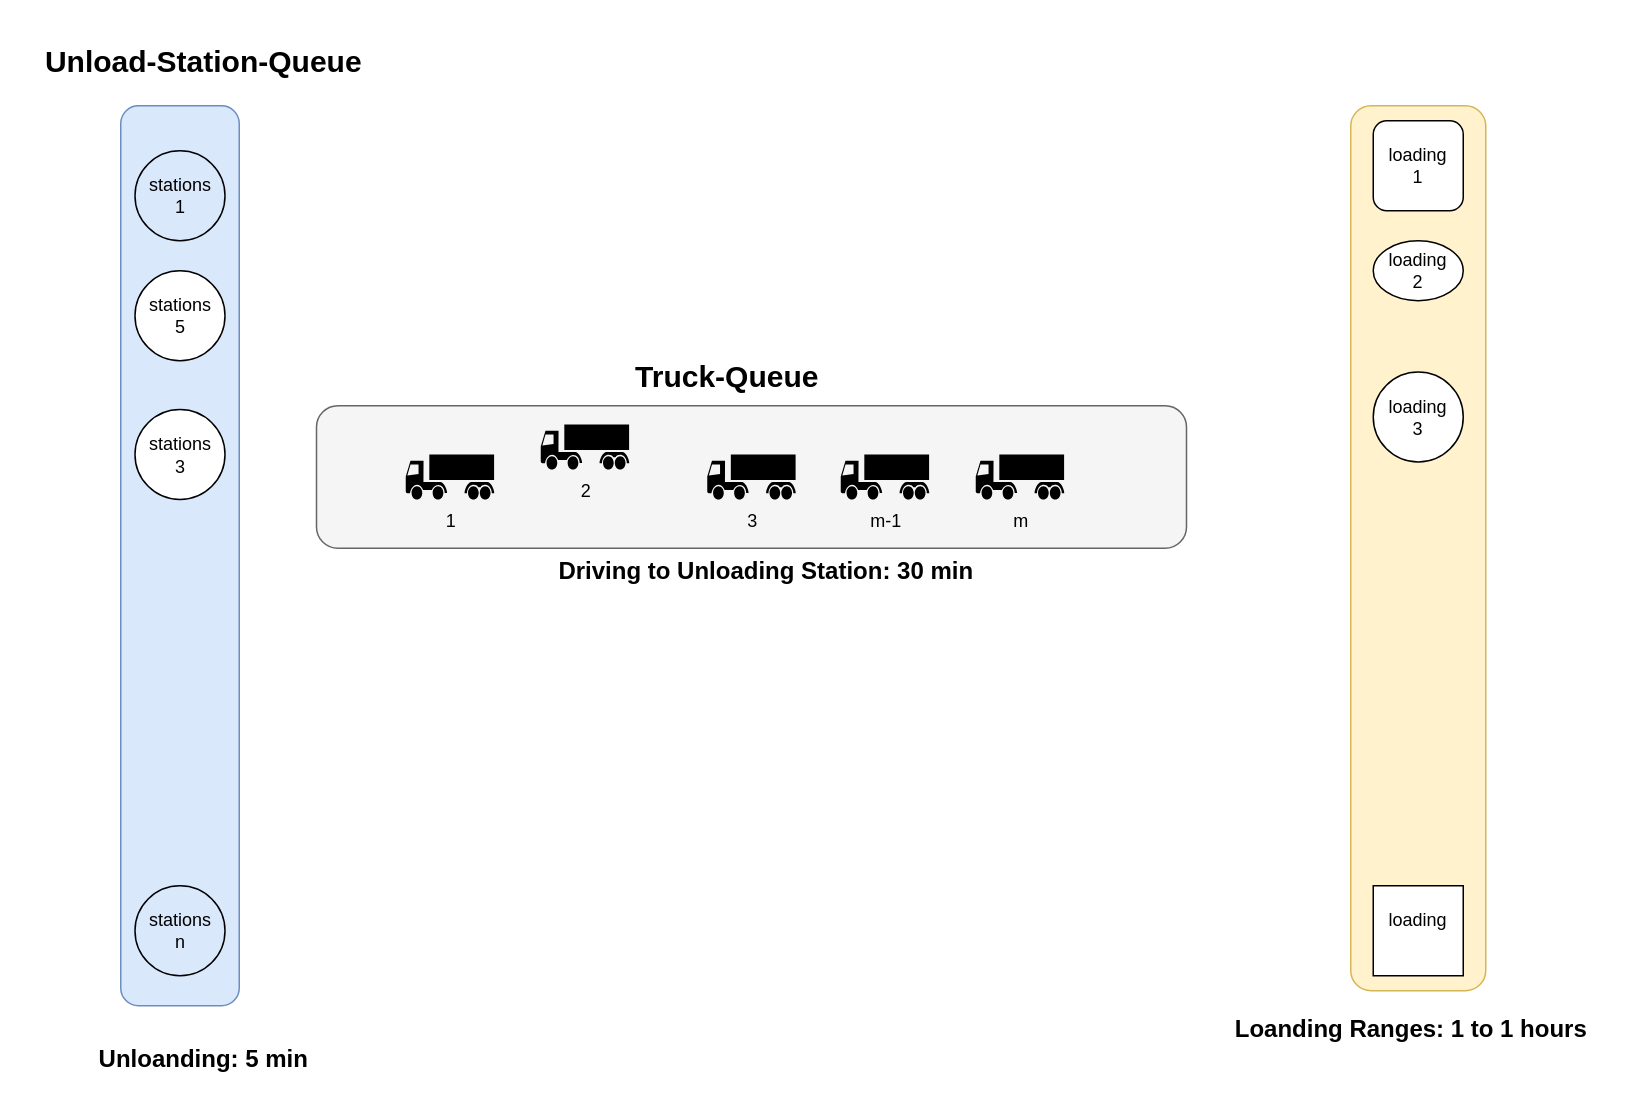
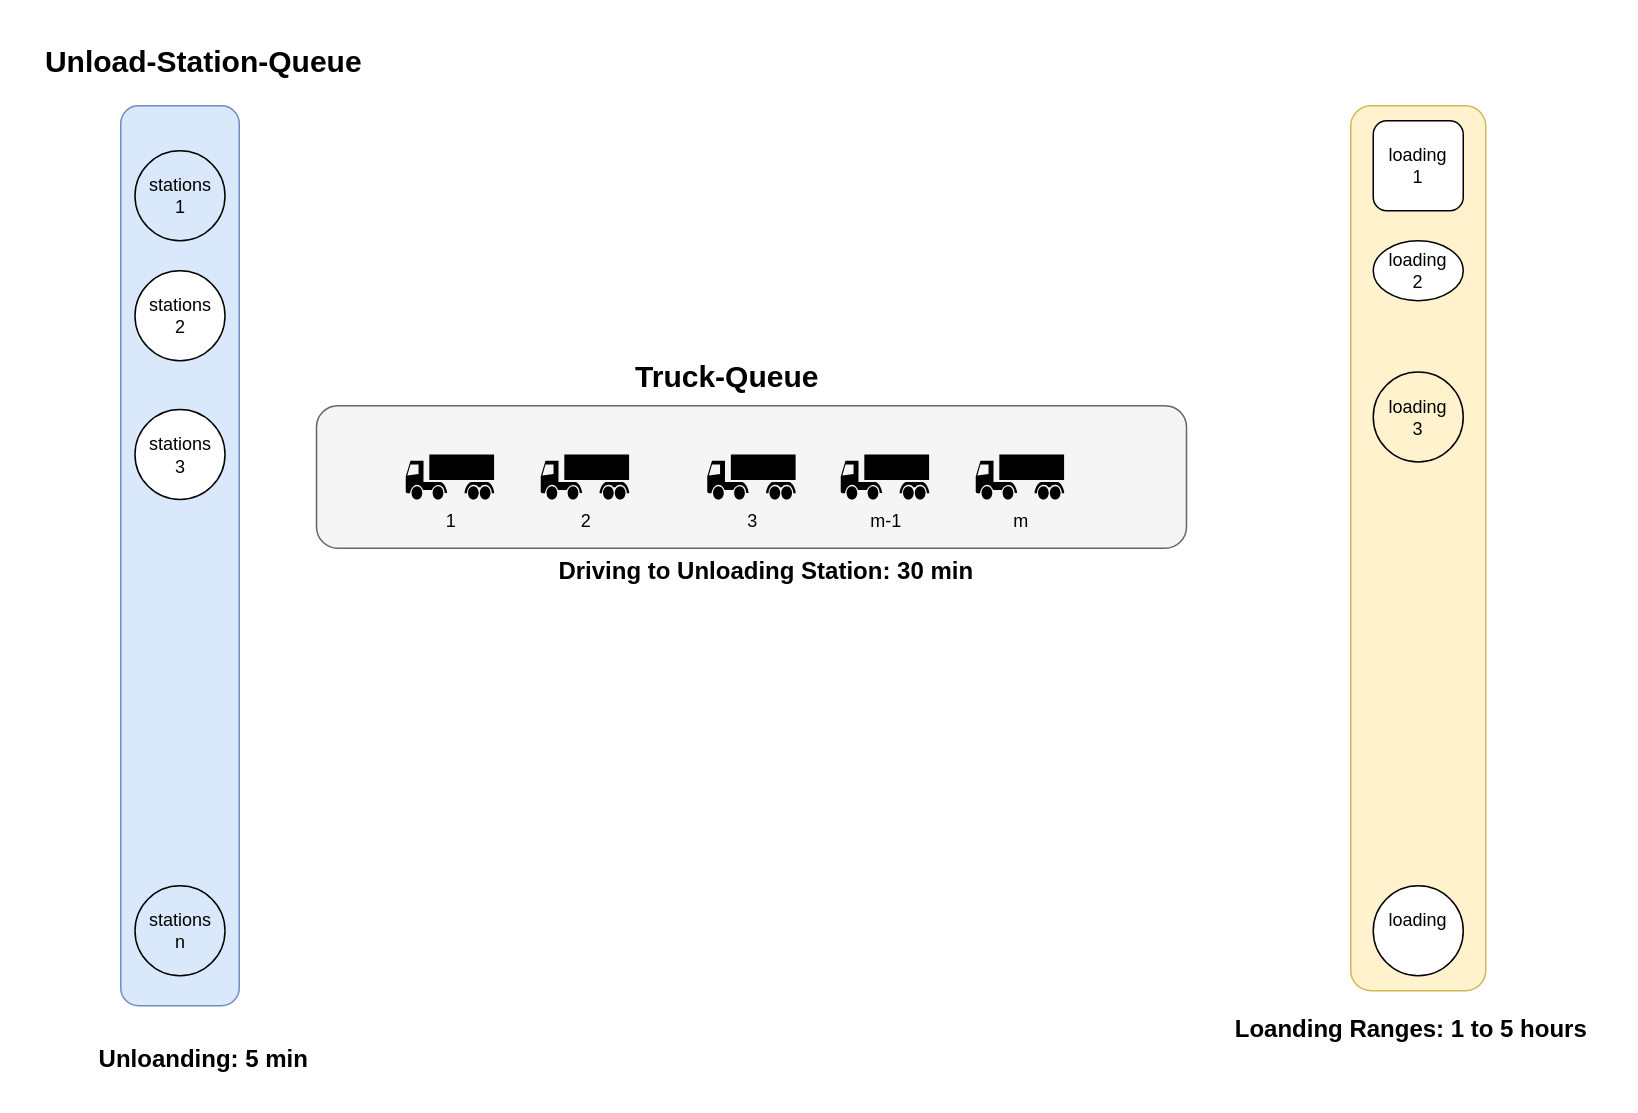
node "stations 5": label "stations 5" -> "stations 2"
node "loading 3": fillcolor #ffffff -> #fff2cc
node "2": moved (585, 447) -> (585, 477)
node "loading": shape rectangle -> ellipse
node "Loanding Ranges: 1 to 1 hours": label "Loanding Ranges: 1 to 1 hours" -> "Loanding Ranges: 1 to 5 hours"
